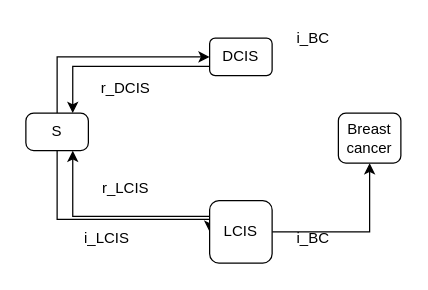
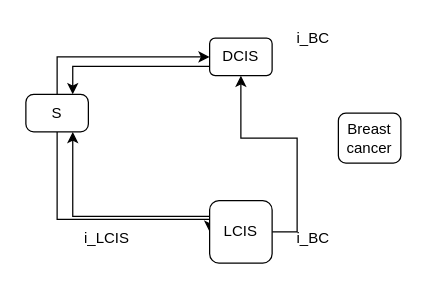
node "r_DCIS": removed
node "S": moved (57, 132) -> (57, 113)
node "r_LCIS": removed
edge "LCIS" -> "Breast cancer": now "LCIS" -> "DCIS"
